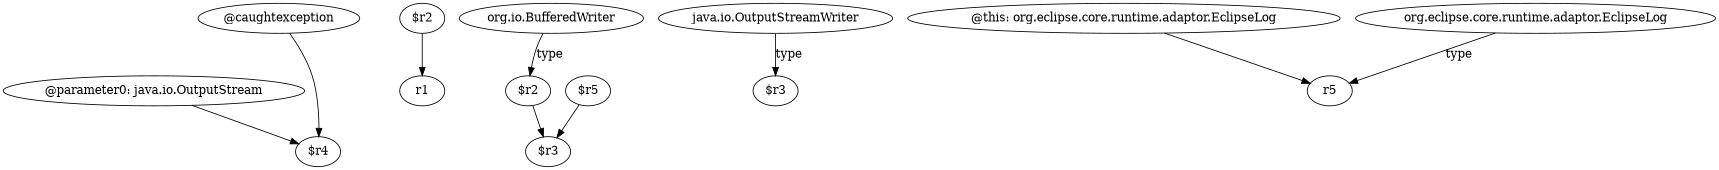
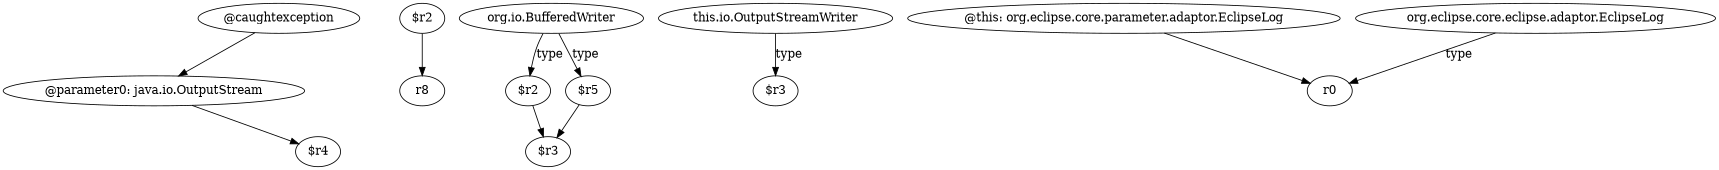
node "java.io.OutputStreamWriter": label "java.io.OutputStreamWriter" -> "this.io.OutputStreamWriter"
node "@this: org.eclipse.core.runtime.adaptor.EclipseLog": label "@this: org.eclipse.core.runtime.adaptor.EclipseLog" -> "@this: org.eclipse.core.parameter.adaptor.EclipseLog"
node "org.eclipse.core.runtime.adaptor.EclipseLog": label "org.eclipse.core.runtime.adaptor.EclipseLog" -> "org.eclipse.core.eclipse.adaptor.EclipseLog"
edge "org.io.BufferedWriter" -> "$r5": added, label "type"
edge "@caughtexception" -> "$r4": now "@caughtexception" -> "@parameter0: java.io.OutputStream"
node "r1": label "r1" -> "r8"
node "r5": label "r5" -> "r0"
